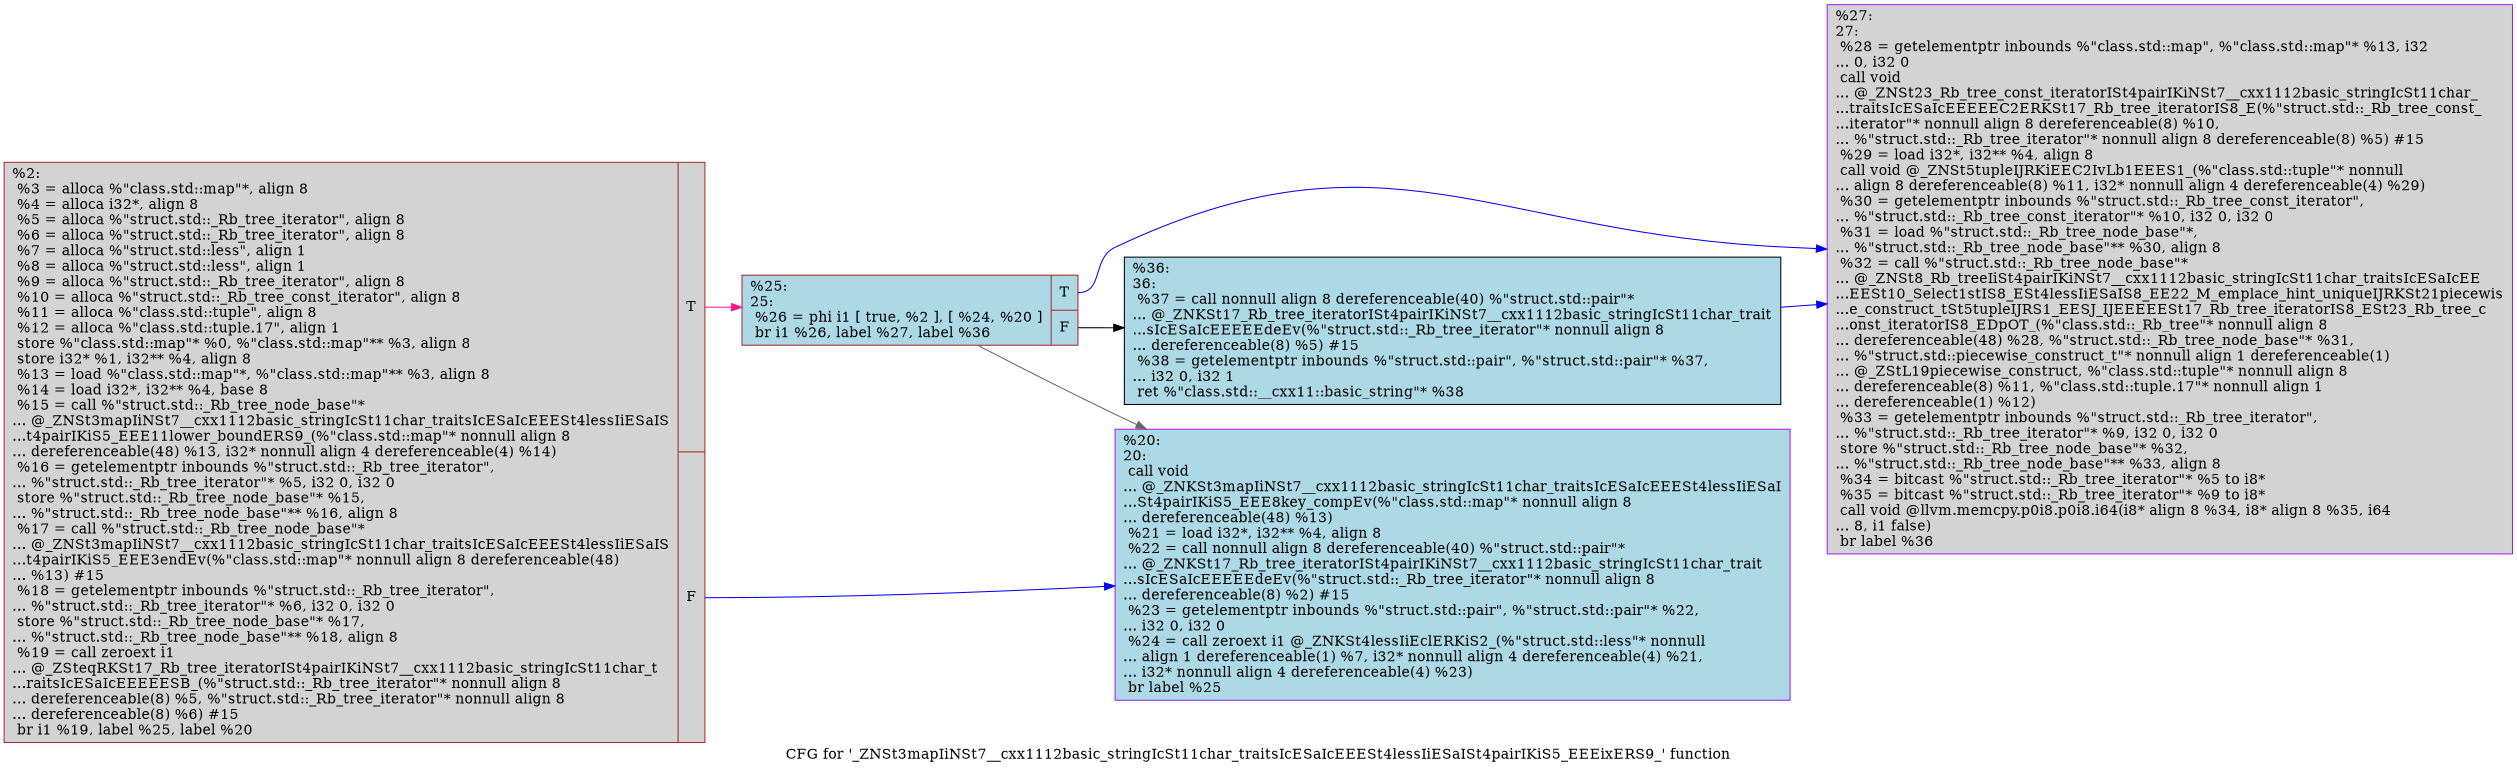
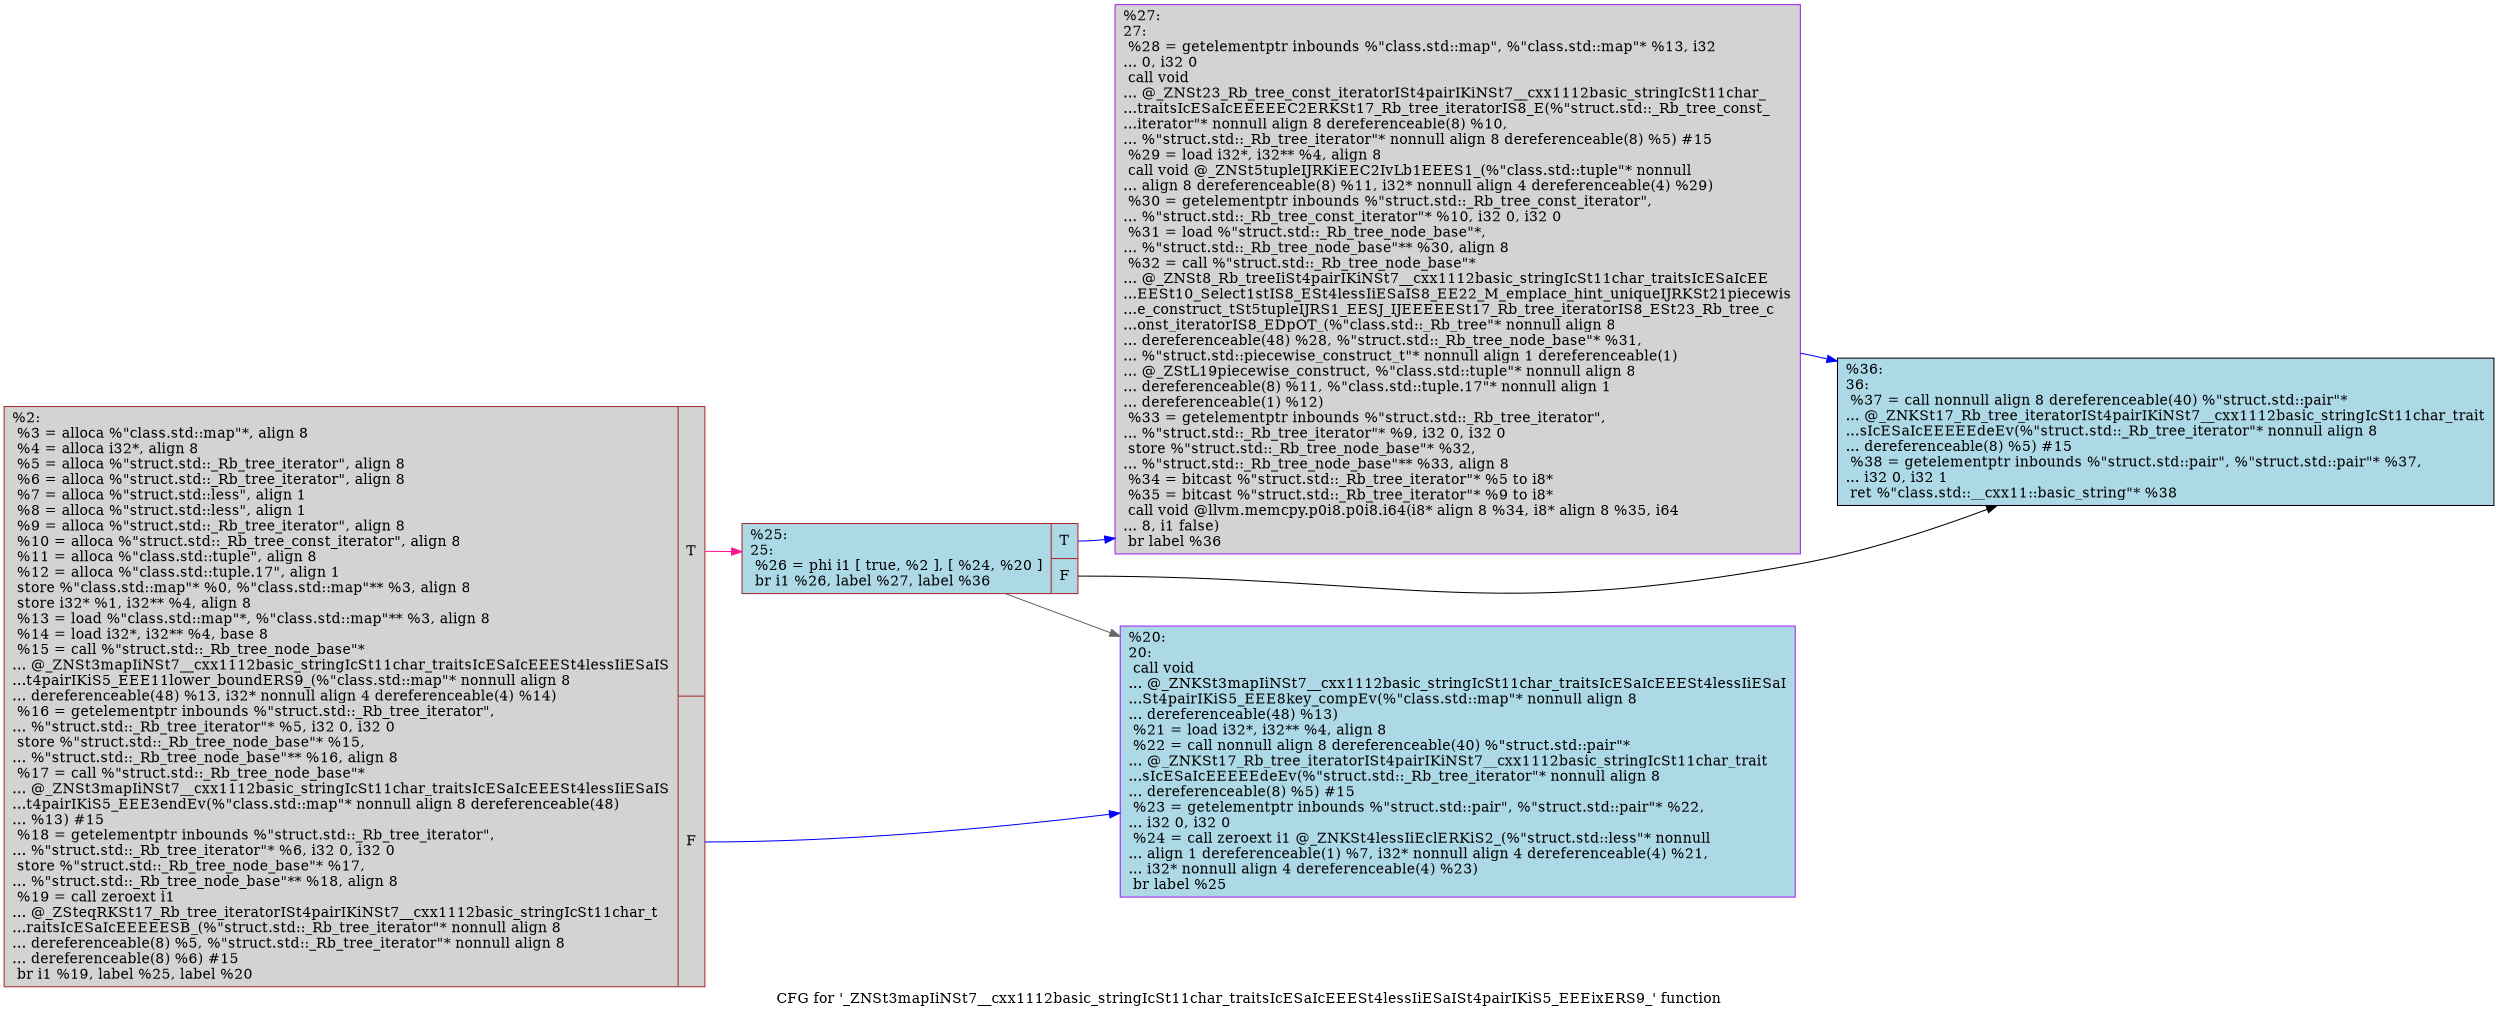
edge "%36:" -> "%27:": reversed
node "%20:": text "... dereferenceable(8) %2) #15" -> "... dereferenceable(8) %5) #15"
